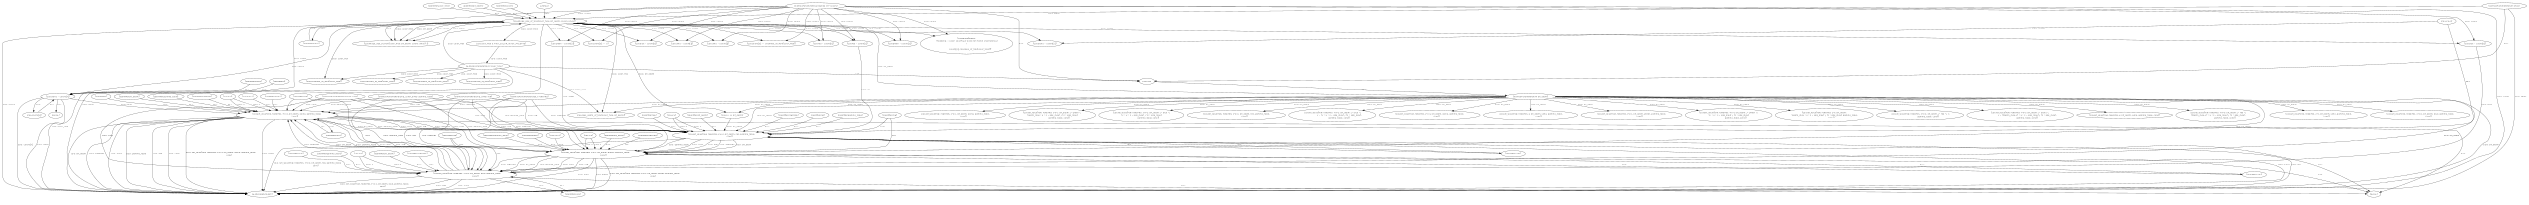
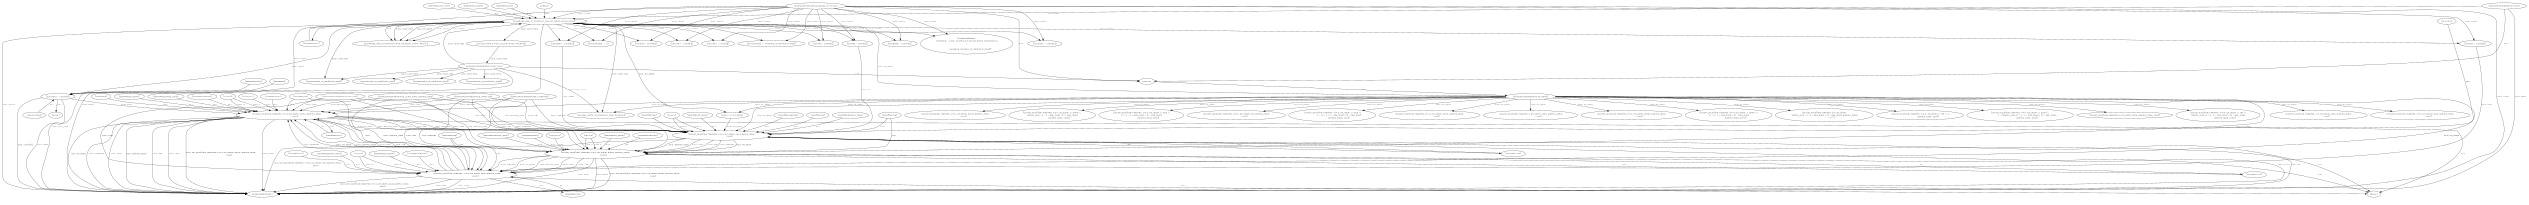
edge "(Call,4*x+0)" -> "(Call,alpha = colors[2])": now "(MethodParameterIn,unsigned int *colors)" -> "(Call,alpha = colors[2])"
edge "(Call,alpha = colors[4])" -> "(Call,colors[4])": removed, label "CFG:"
edge "(MethodParameterIn,int bit_depth)" -> "(MethodReturn,RET)": removed, label "DDG: bit_depth"
